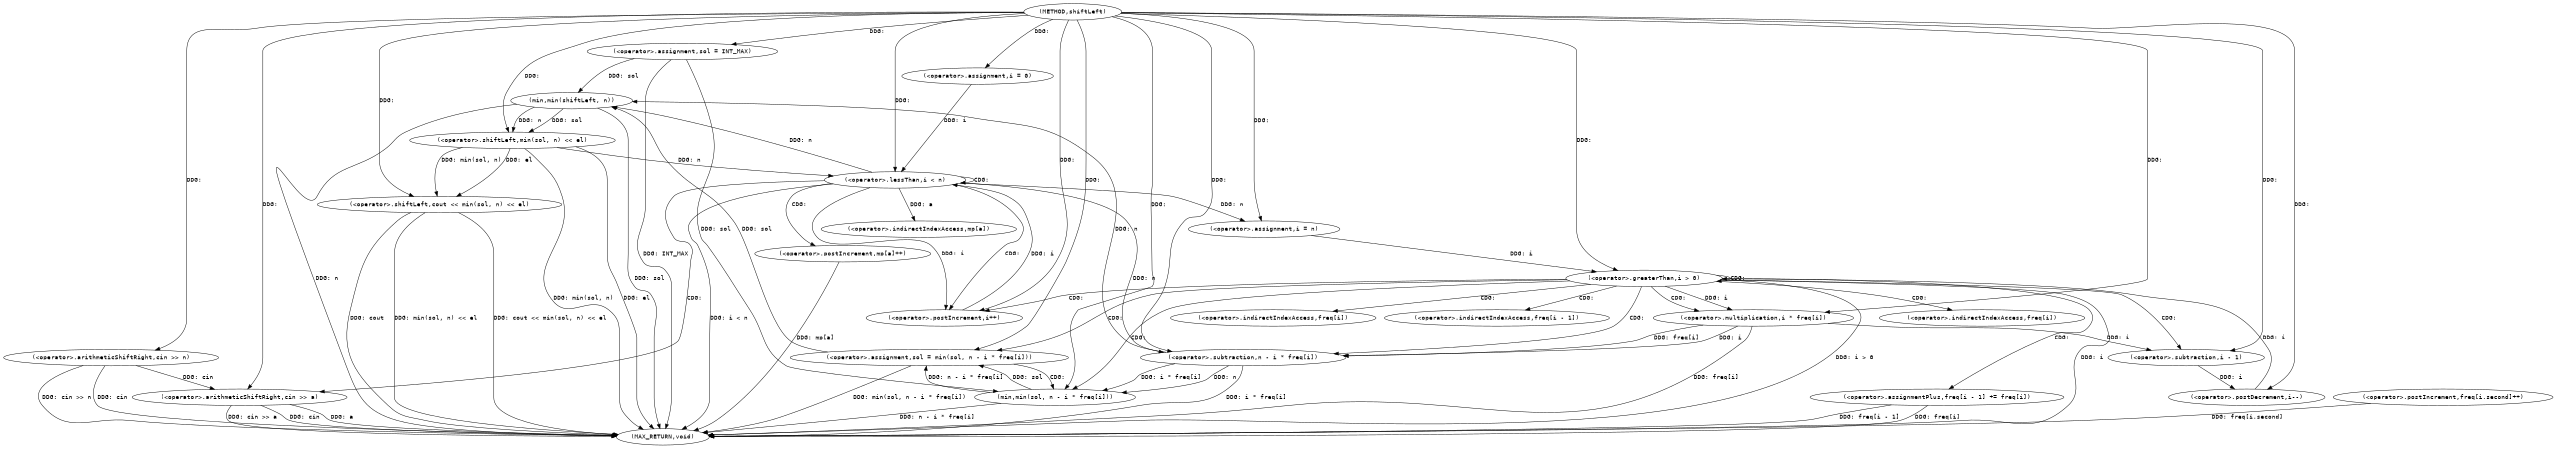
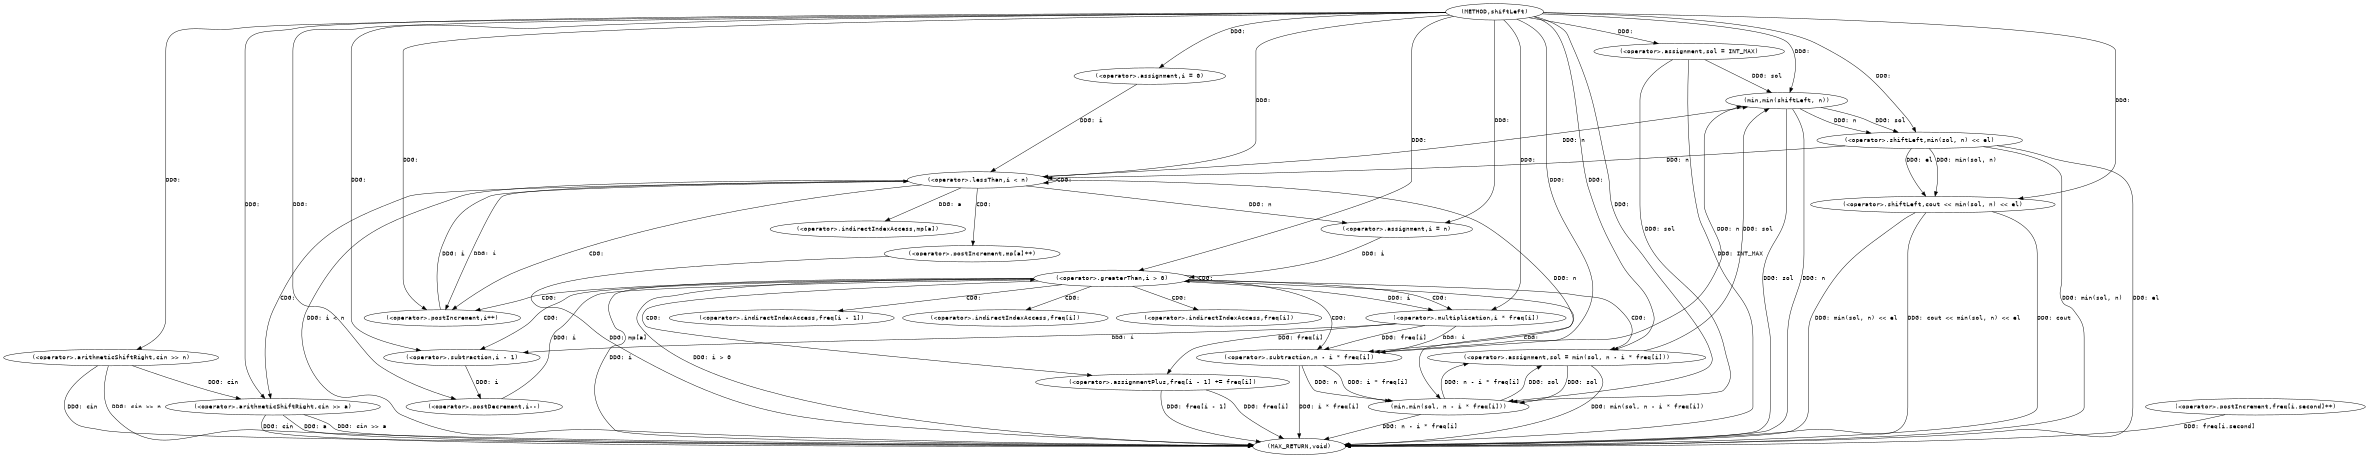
edge "(METHOD,shiftLeft)" -> "(min,min(shiftLeft, n))": added, label "DDG:"
edge "(<operator>.assignment,sol = min(sol, n - i * freq[i]))" -> "(min,min(sol, n - i * freq[i]))": label "CDG: " -> "DDG: sol"
edge "(<operator>.multiplication,i * freq[i])" -> "(MAX_RETURN,void)": now "(<operator>.multiplication,i * freq[i])" -> "(<operator>.assignmentPlus,freq[i - 1] += freq[i])"
